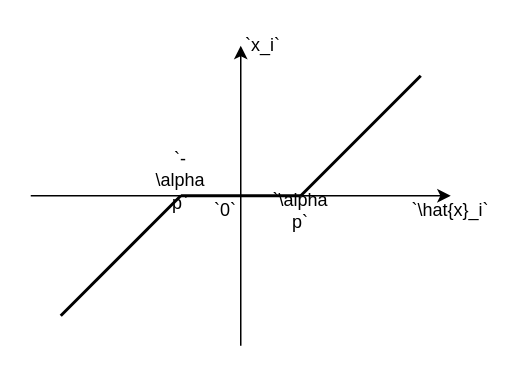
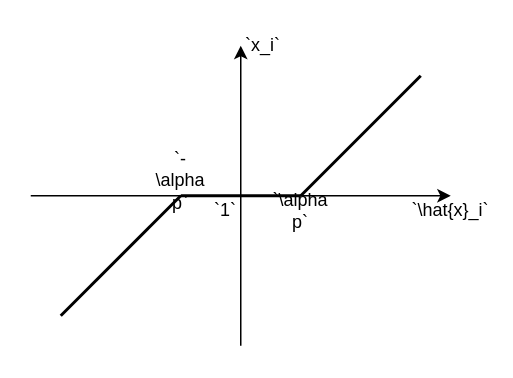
node "`0`": label "`0`" -> "`1`"
